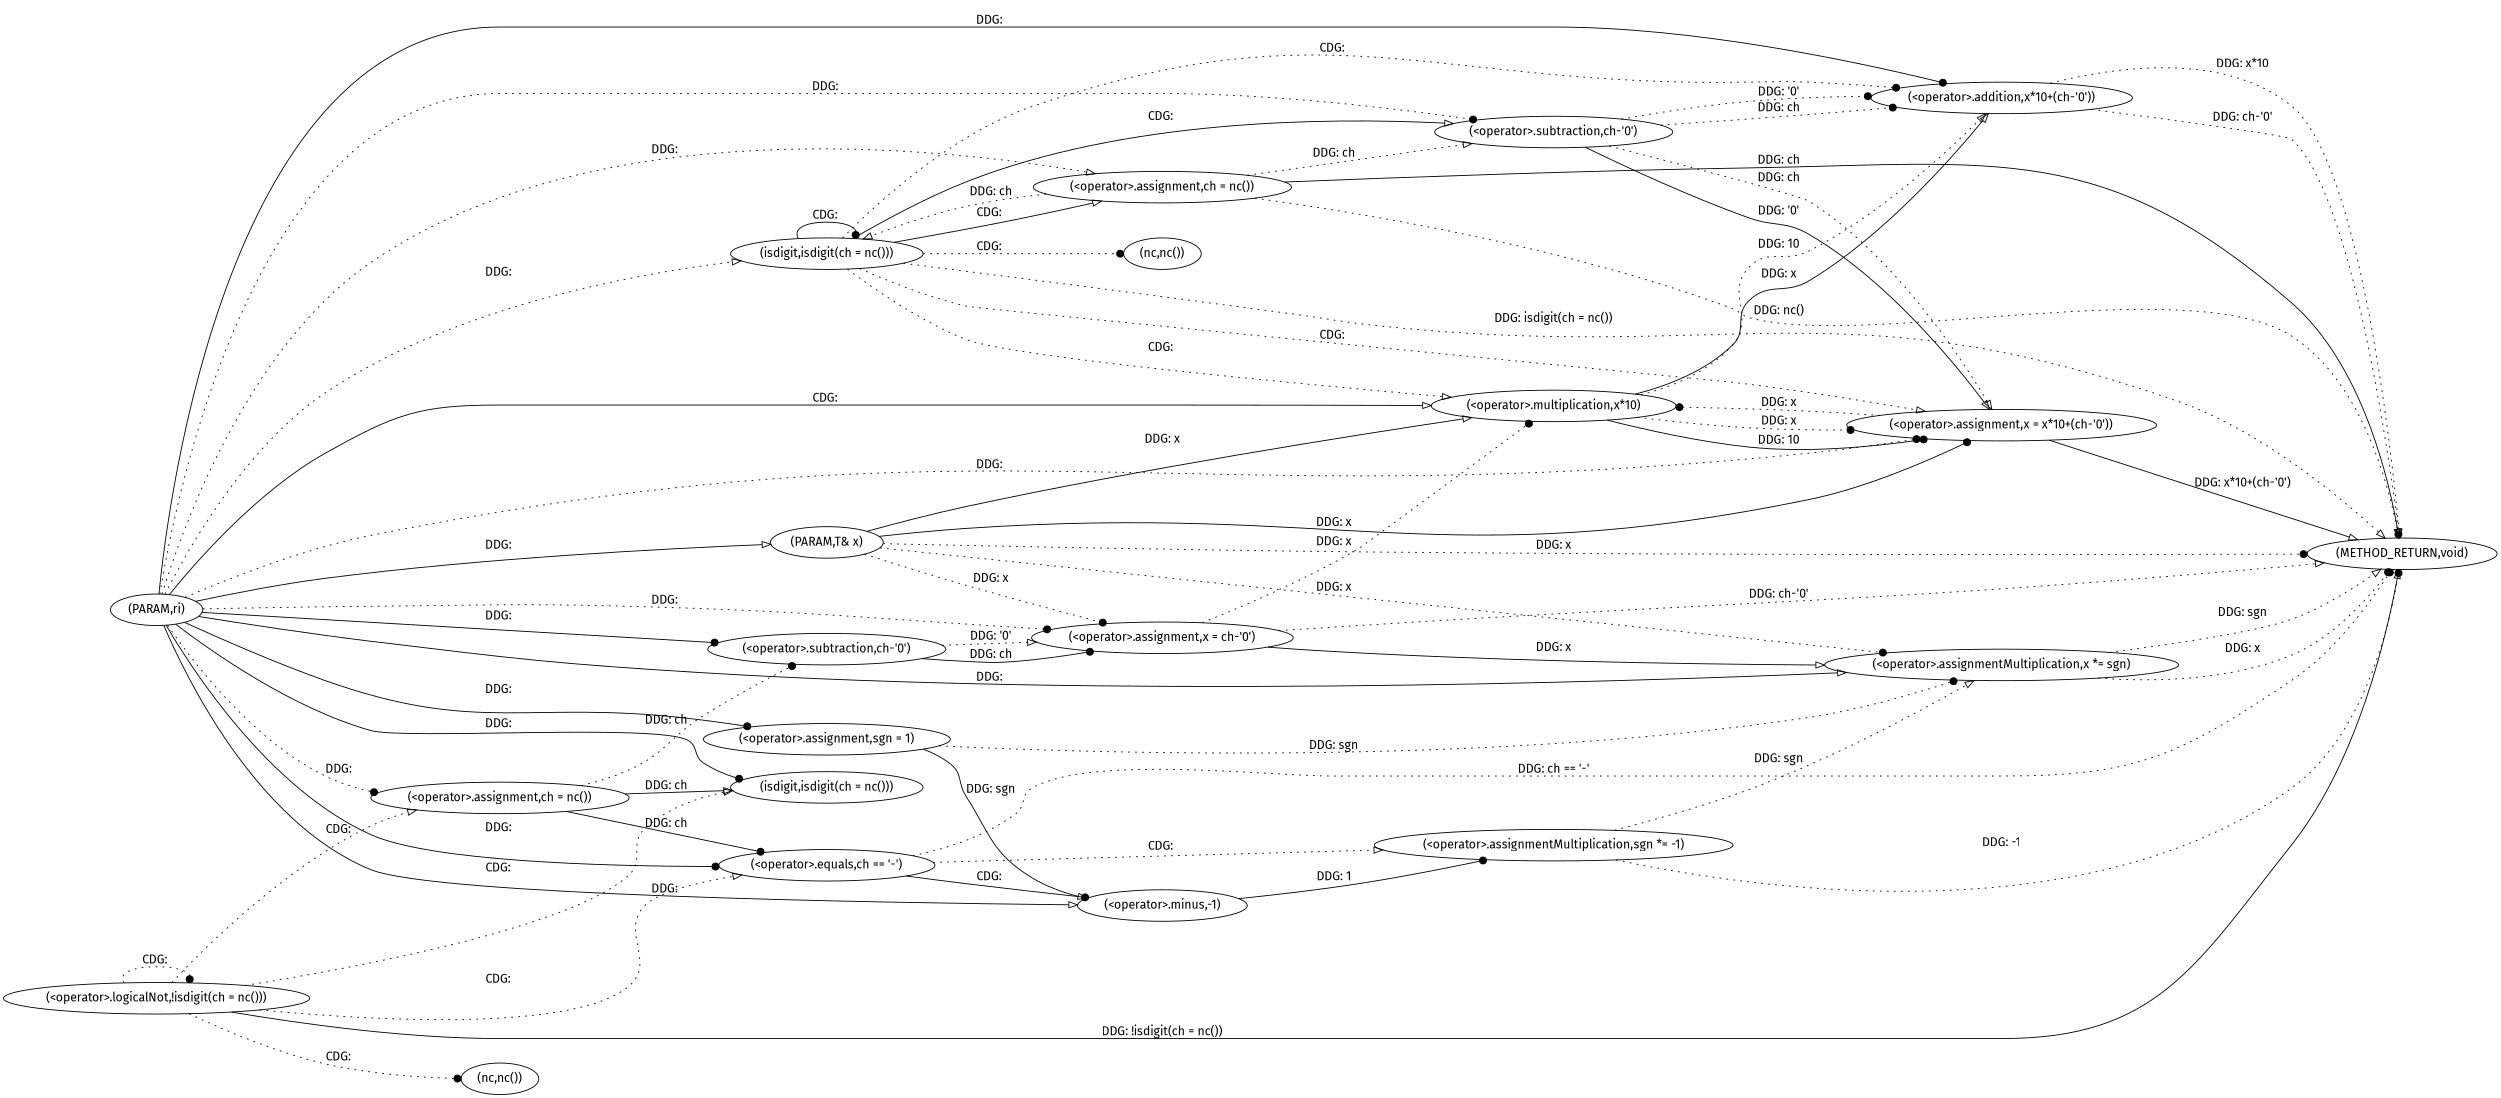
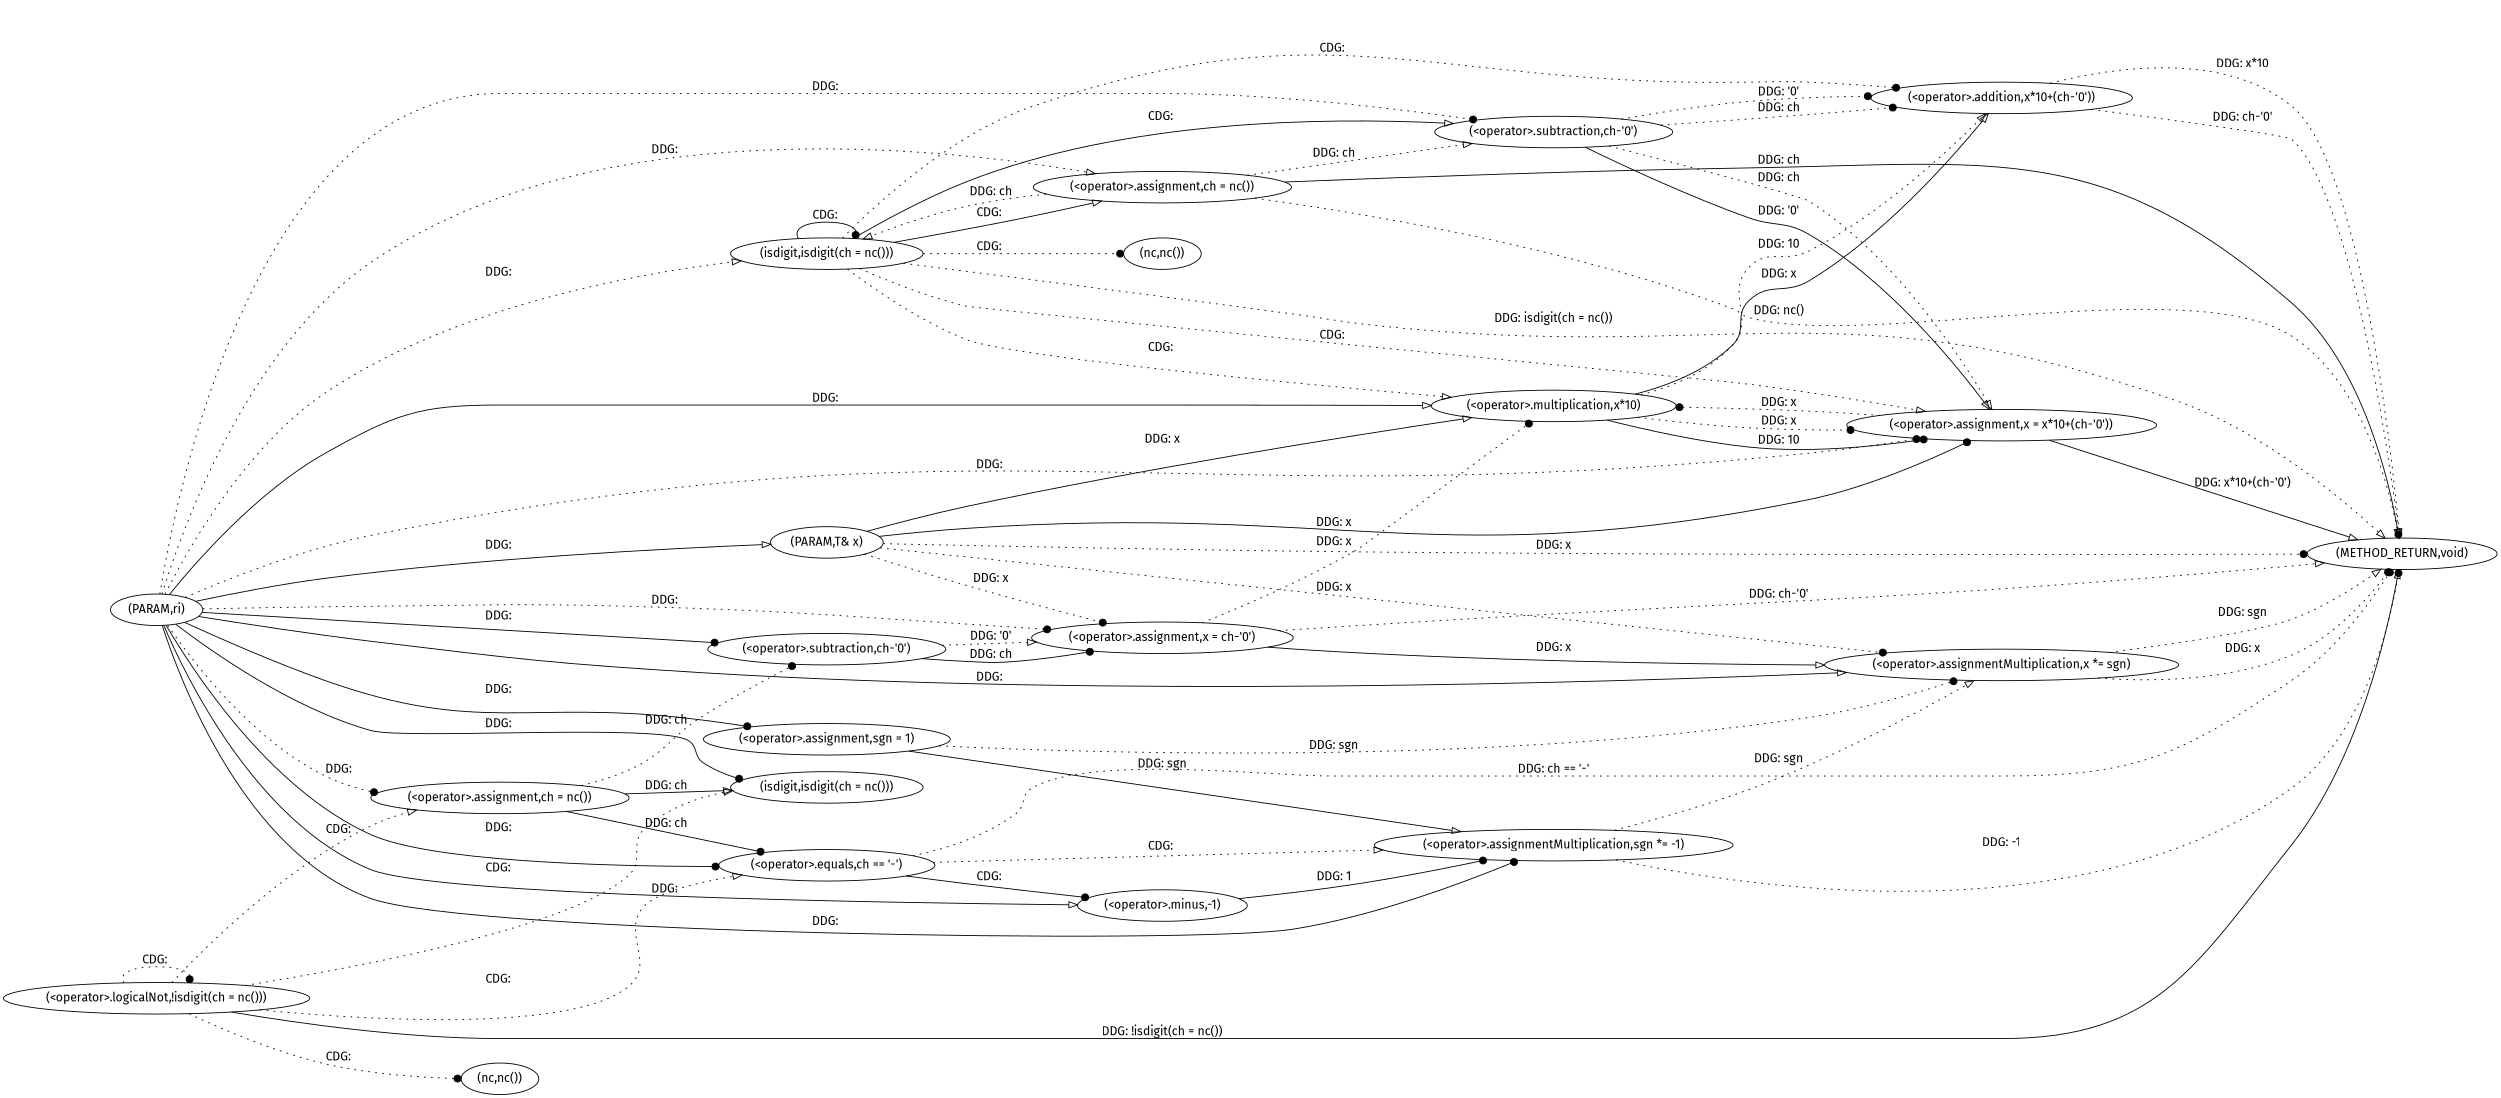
edge "(PARAM,ri)" -> "(<operator>.addition,x*10+(ch-'0'))": now "(PARAM,ri)" -> "(<operator>.assignmentMultiplication,sgn *= -1)"
edge "(PARAM,ri)" -> "(<operator>.multiplication,x*10)": label "CDG: " -> "DDG: "
edge "(<operator>.assignment,sgn = 1)" -> "(<operator>.minus,-1)": now "(<operator>.assignment,sgn = 1)" -> "(<operator>.assignmentMultiplication,sgn *= -1)"
